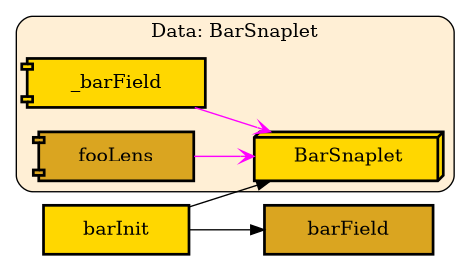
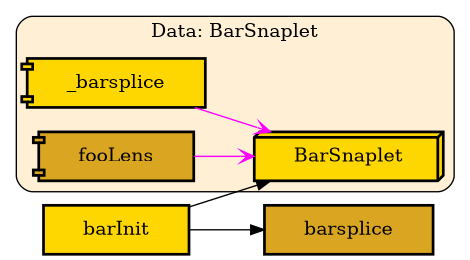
node "_barField": label "_barField" -> "_barsplice"
node "barField": label "barField" -> "barsplice"
